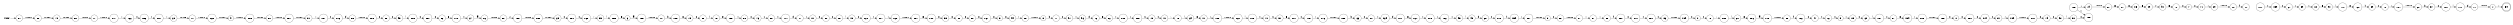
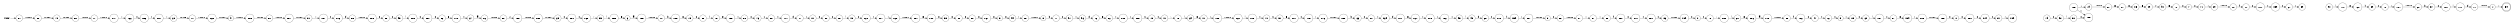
edge "11" -> "131": added, label "o"
node "20": removed
node "142": removed
